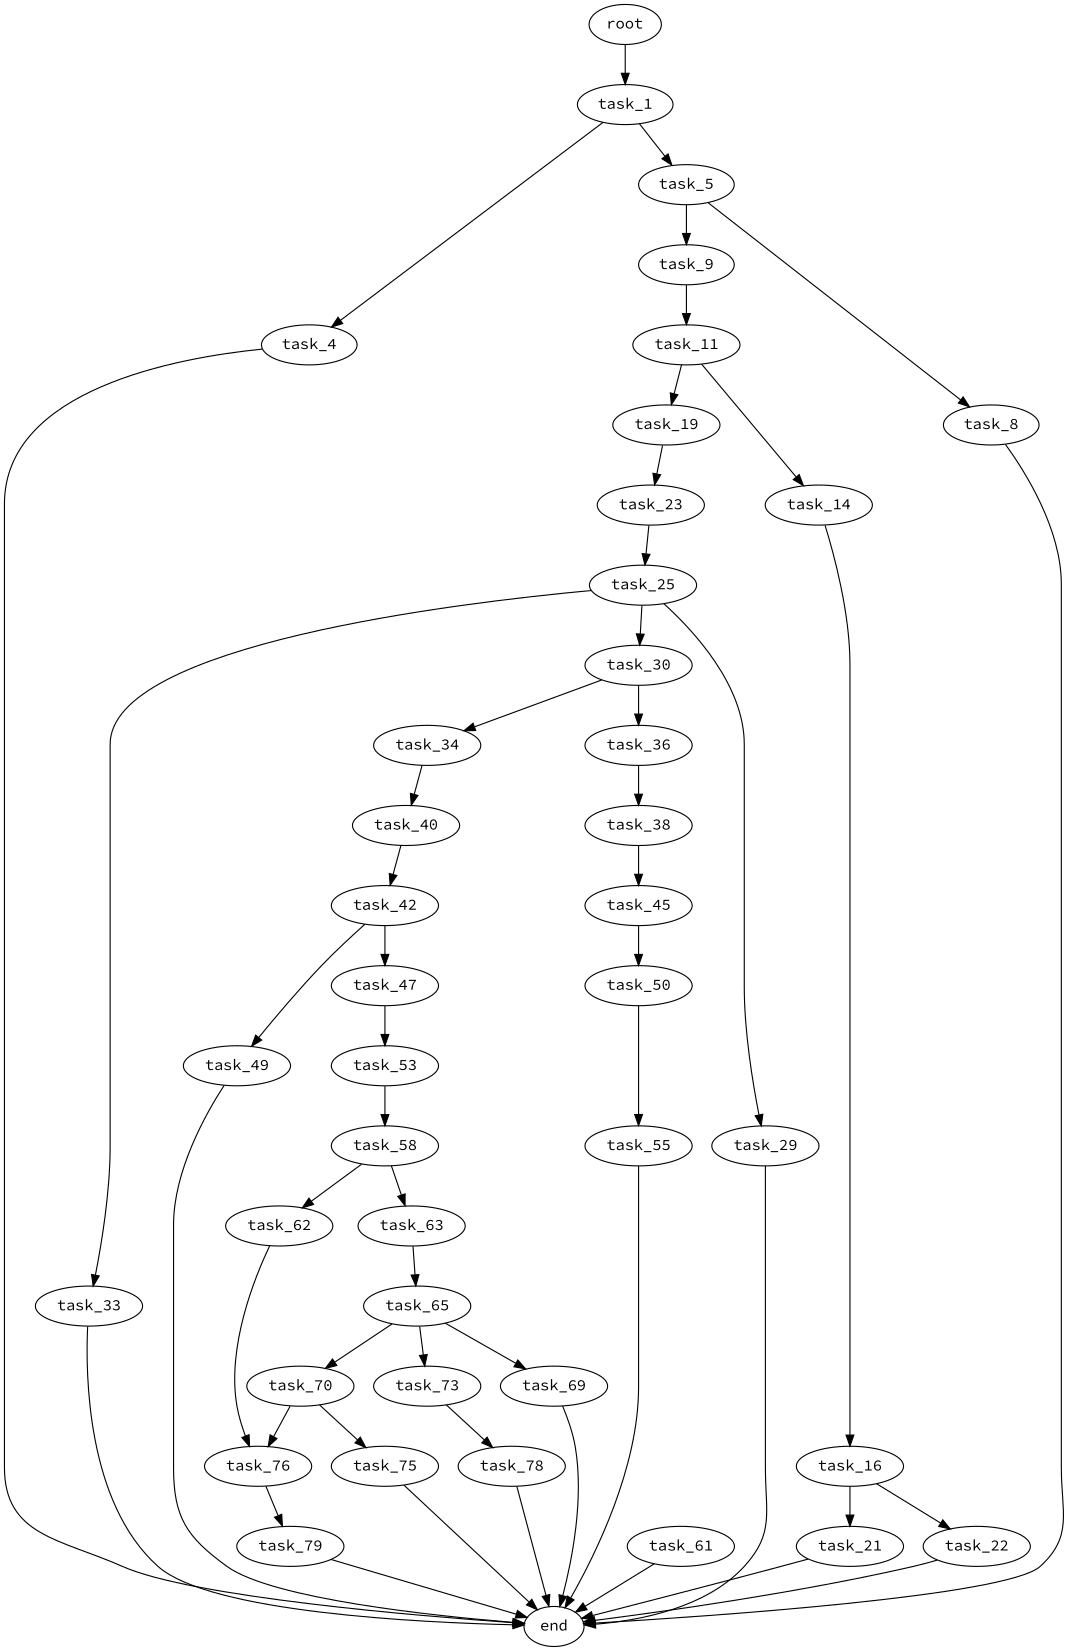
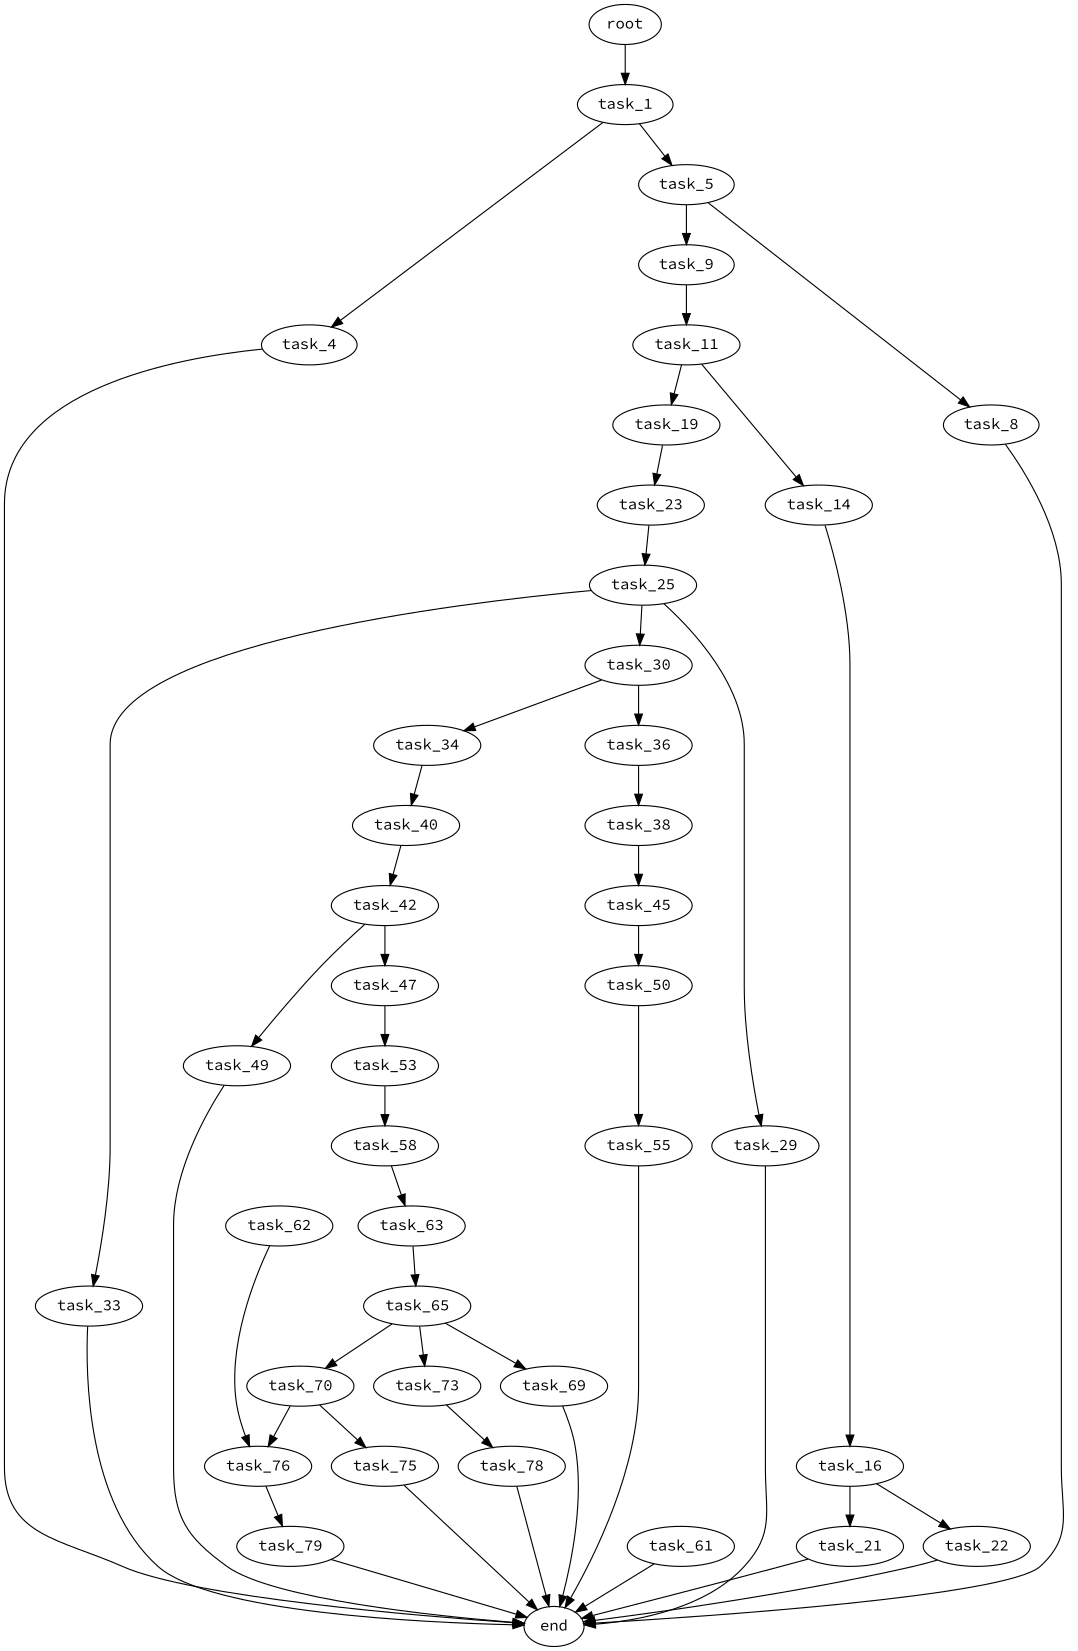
edge "task_58" -> "task_62": removed
